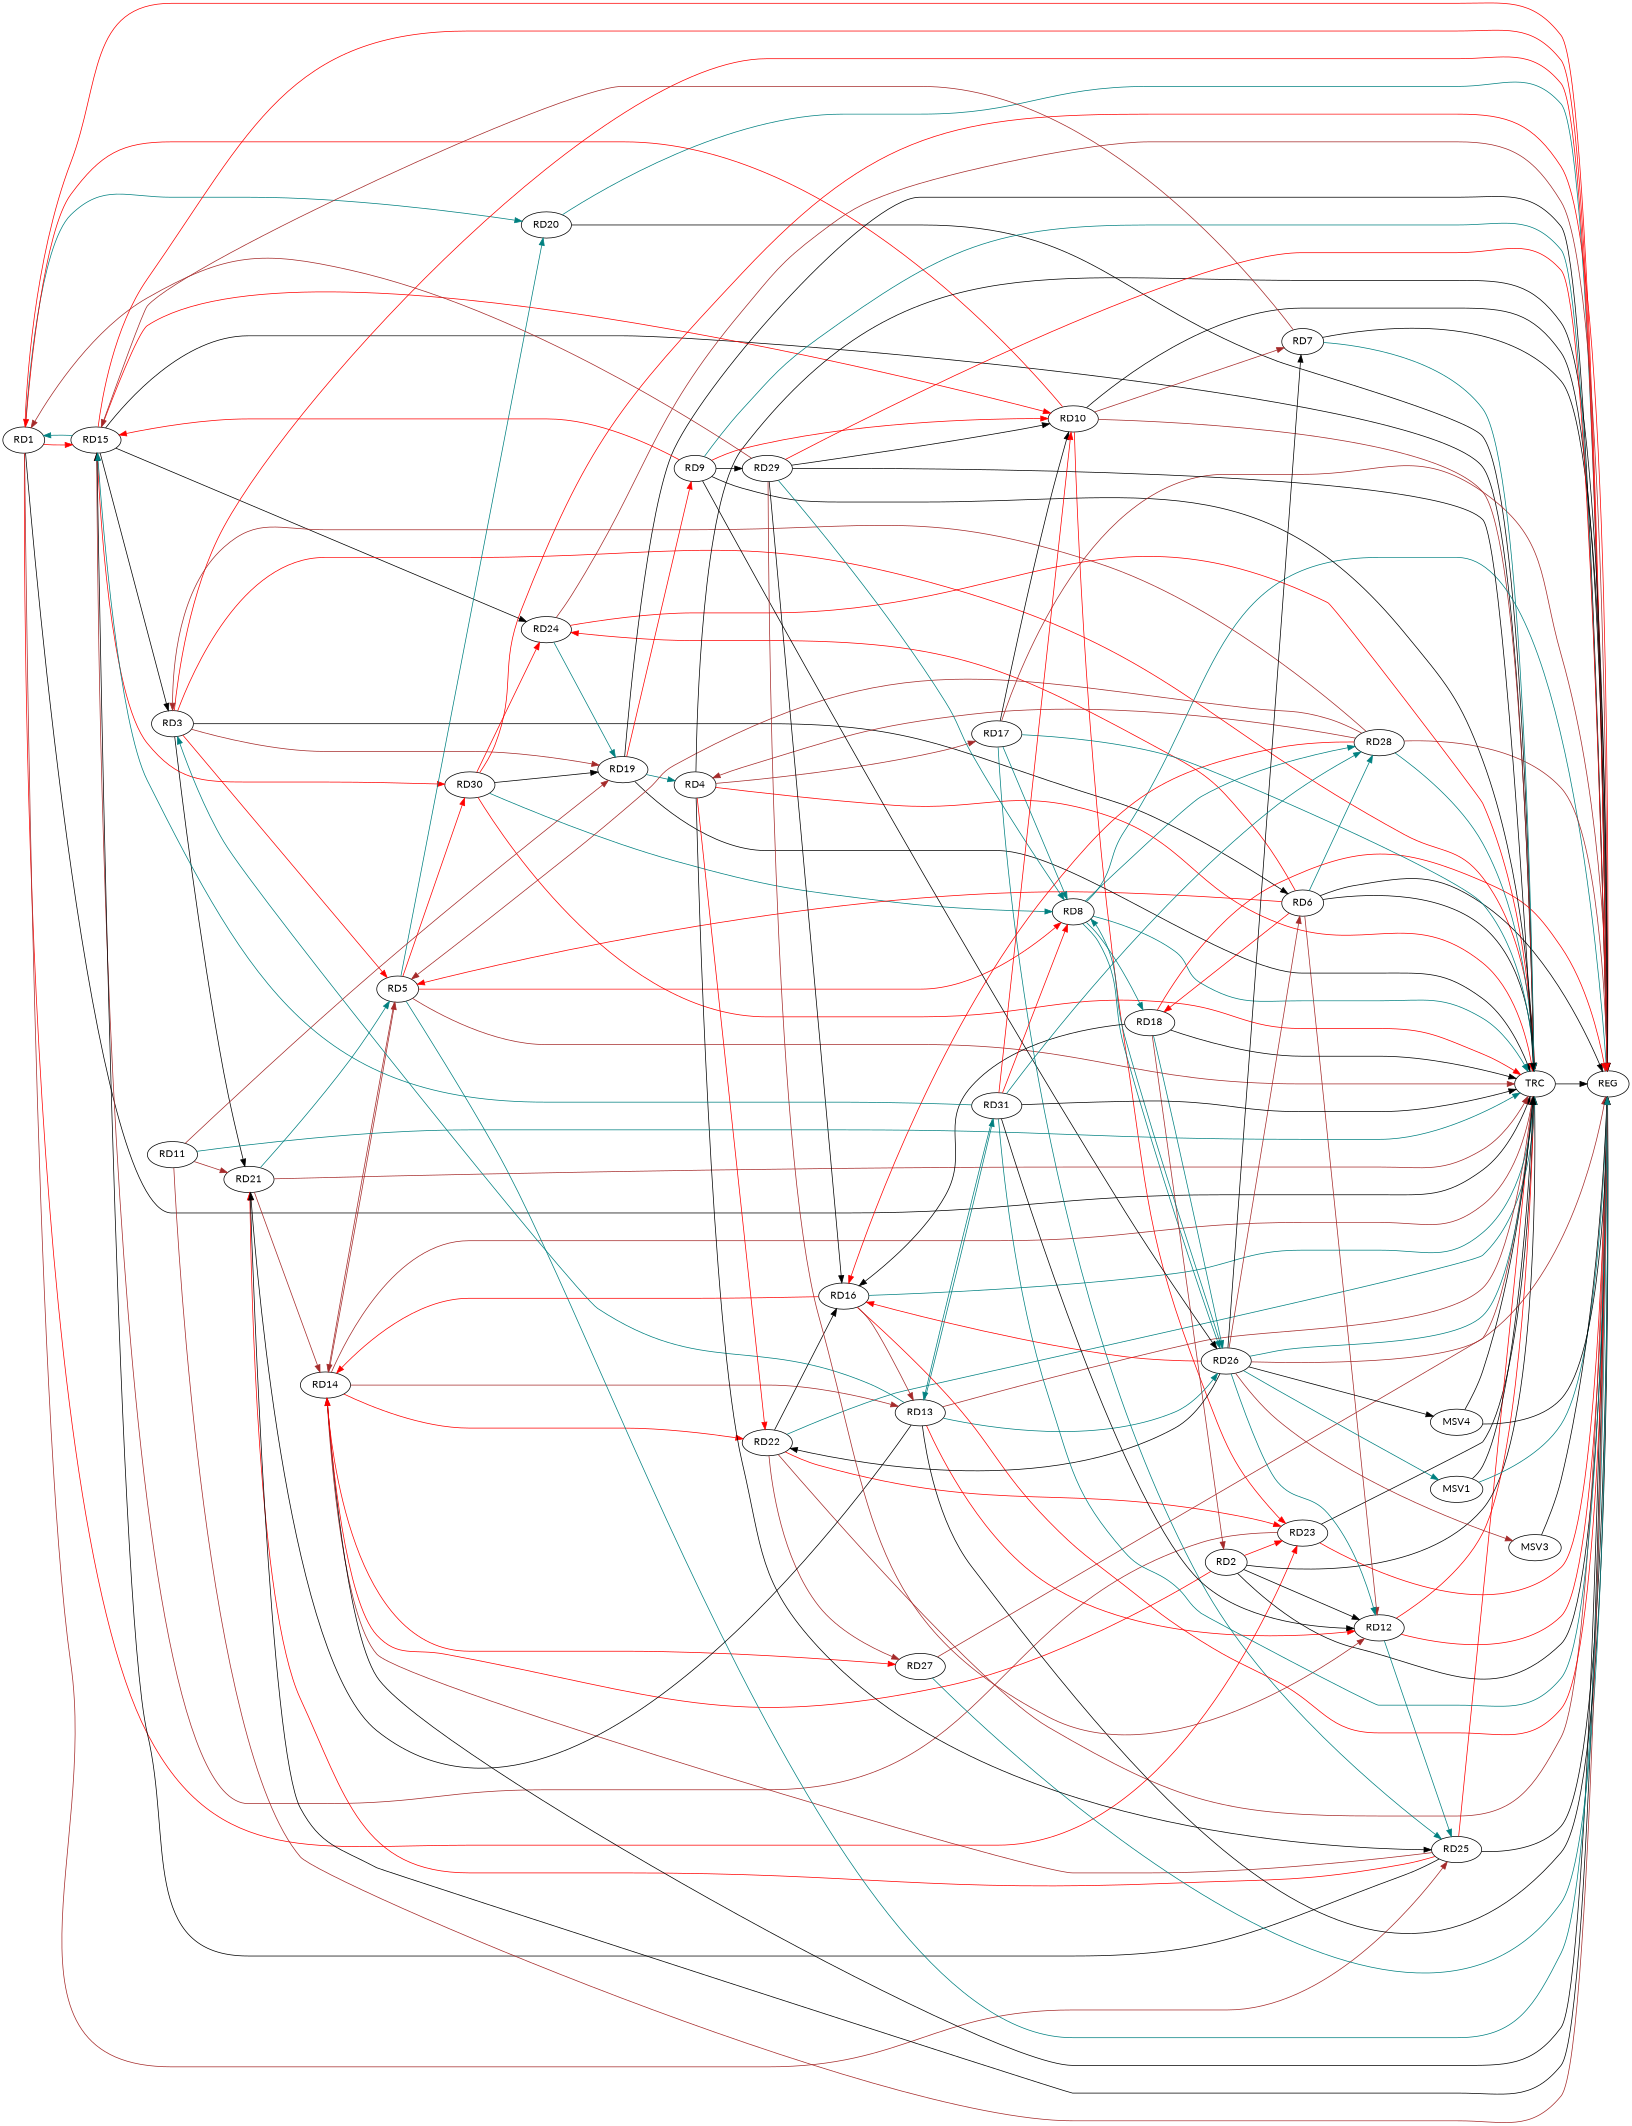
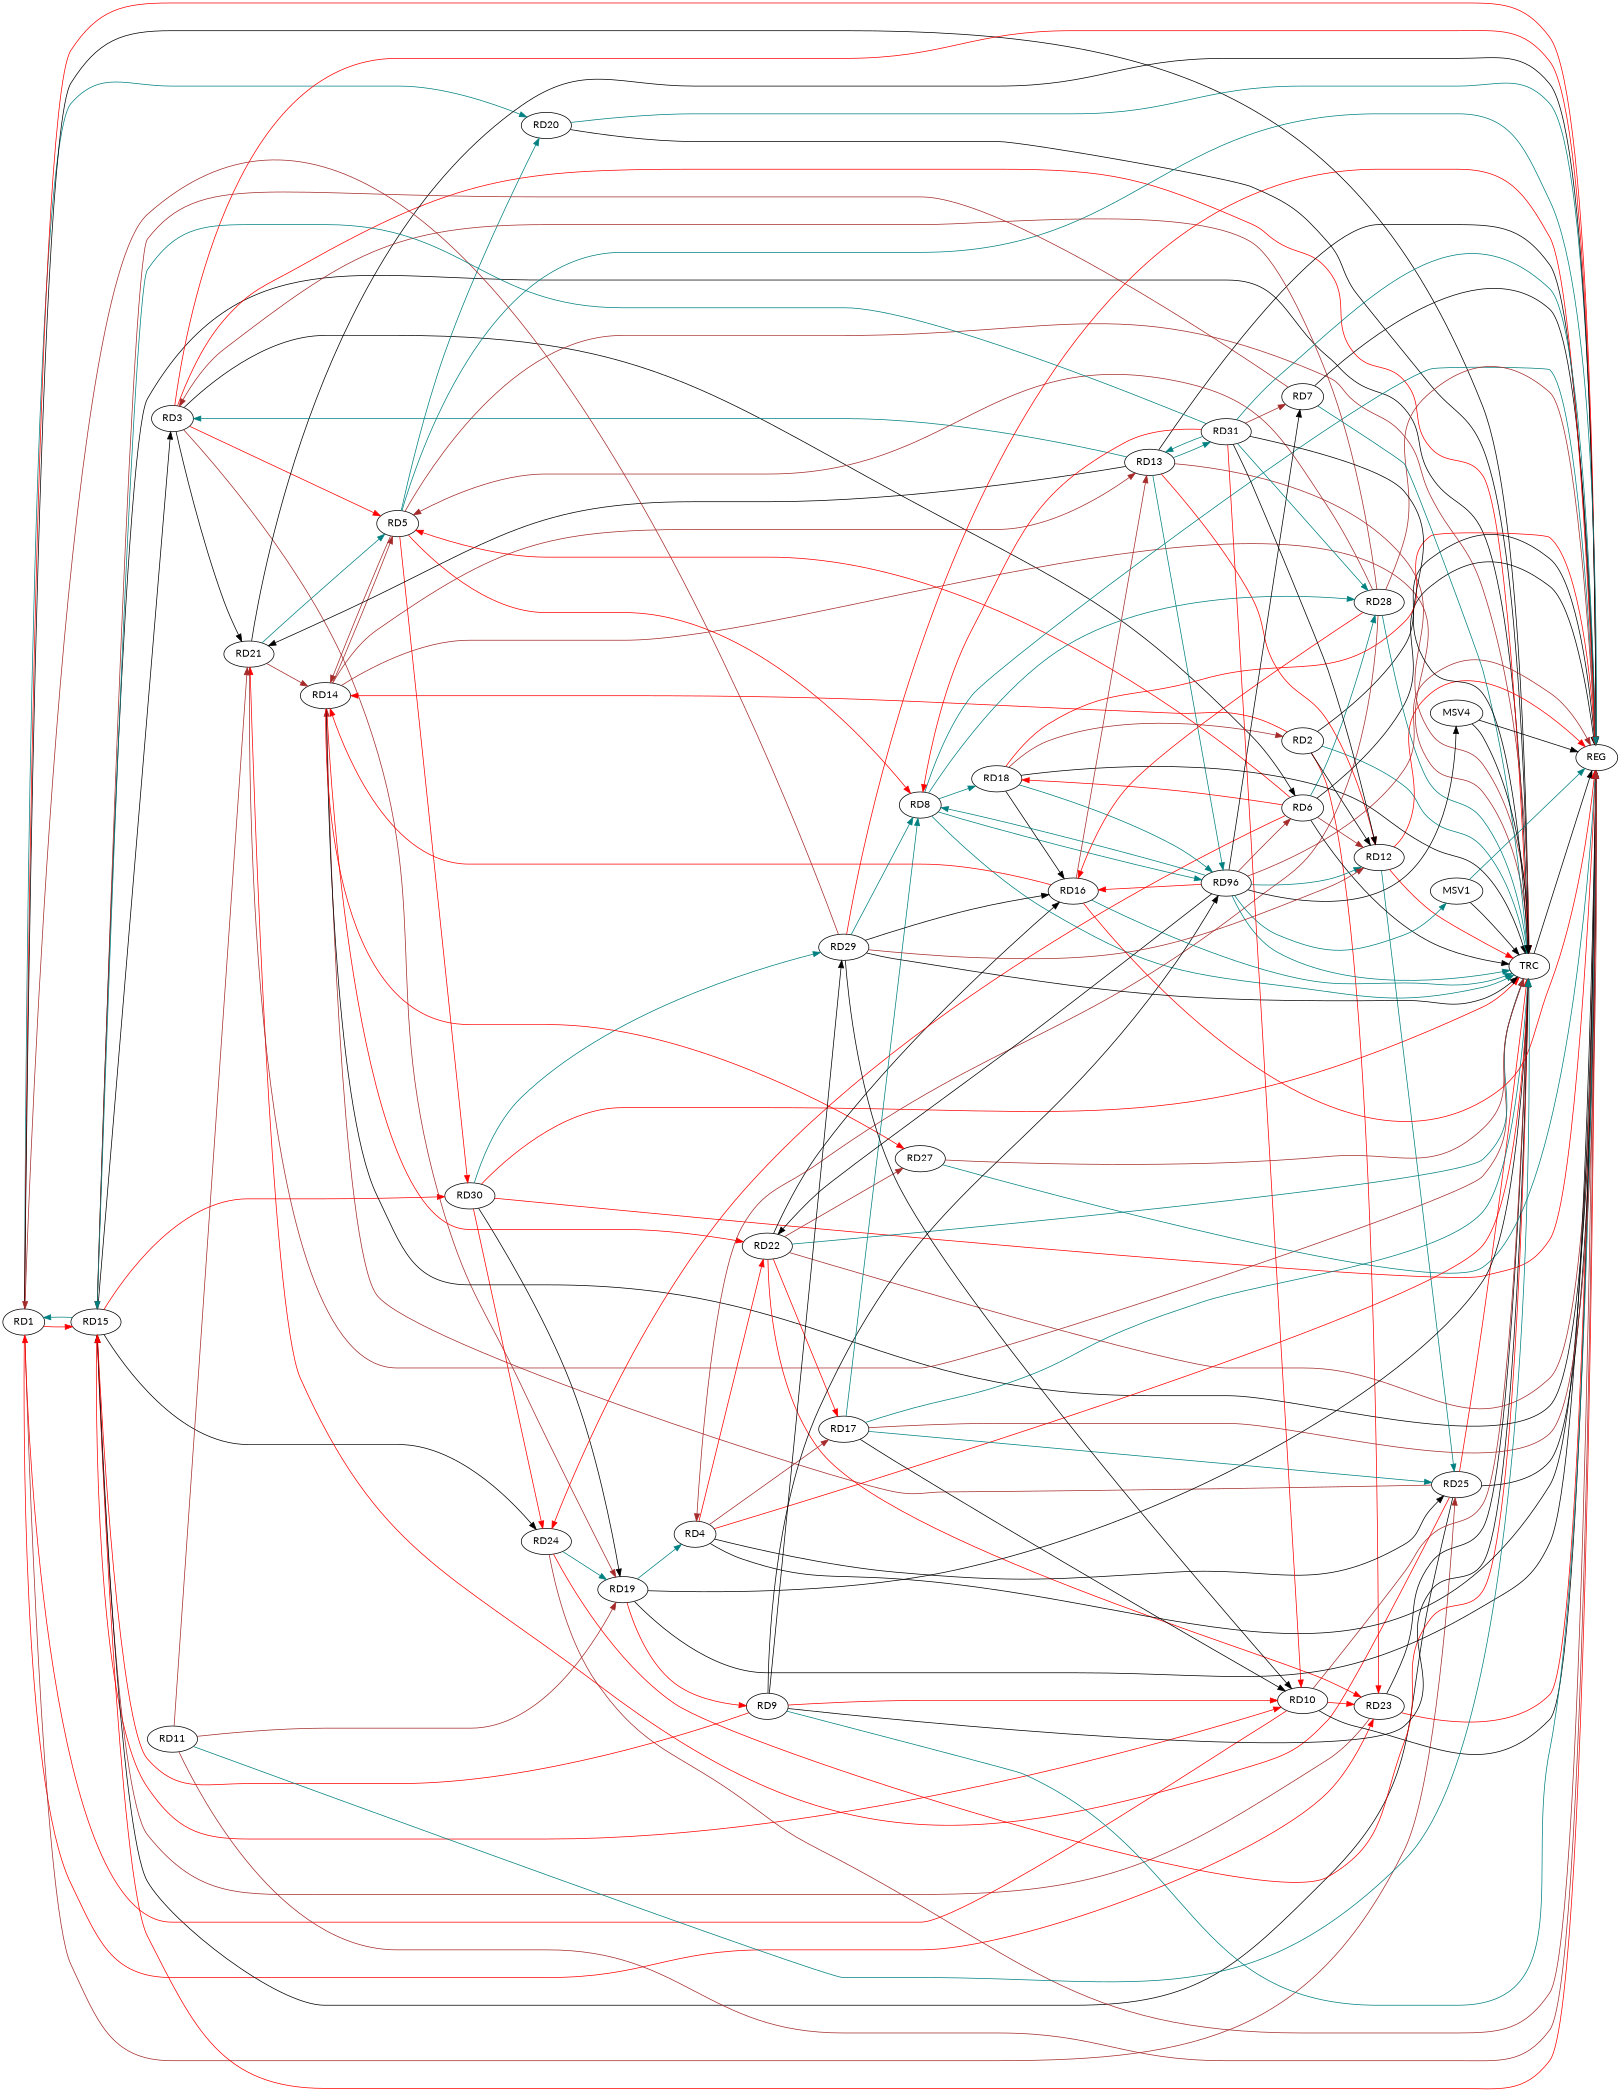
edge "RD10" -> "RD7": now "RD31" -> "RD7"
edge "RD30" -> "RD8": now "RD30" -> "RD29"
edge "RD22" -> "RD17": added
node "RD26": label "RD26" -> "RD96"
edge "RD2" -> "TRC": color black -> teal
node "MSV3": removed
